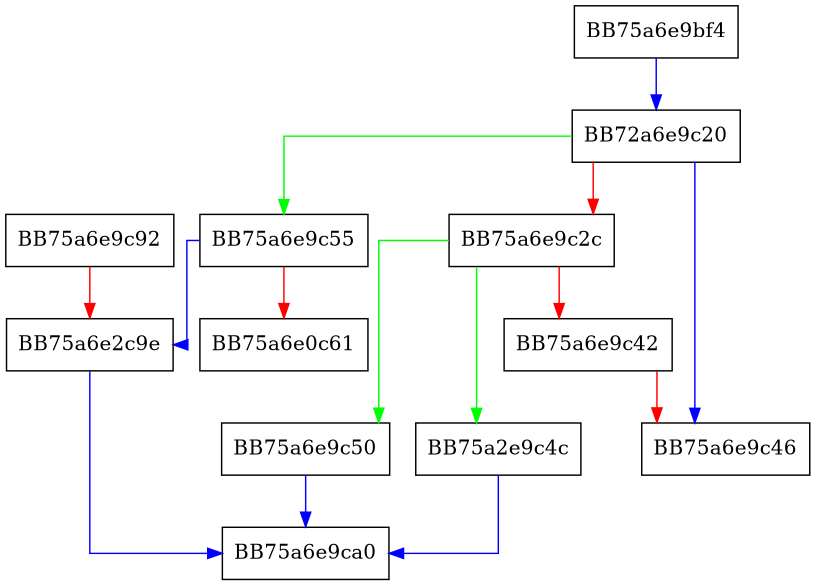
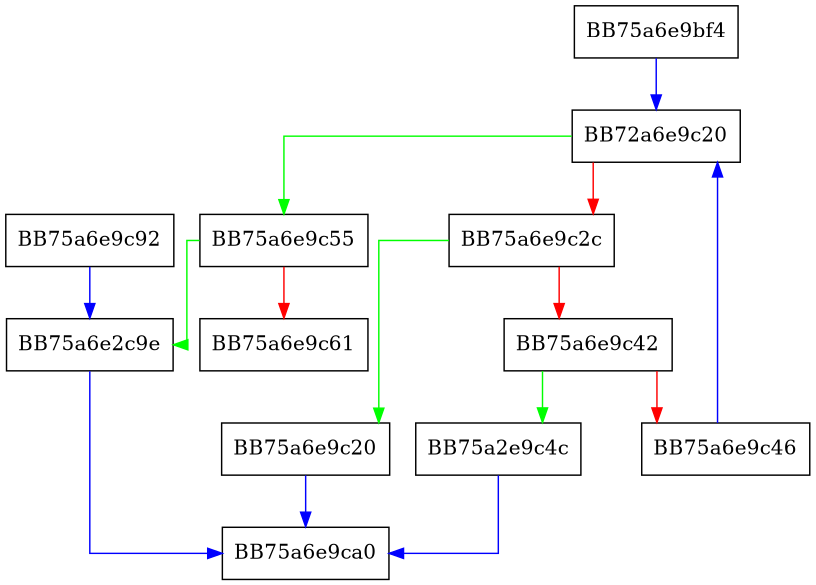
edge "BB75a6e9c92" -> "BB75a6e2c9e": color red -> blue
edge "BB72a6e9c20" -> "BB75a6e9c46": reversed
edge "BB75a6e9c55" -> "BB75a6e2c9e": color blue -> green
edge "BB75a6e9c2c" -> "BB75a2e9c4c": now "BB75a6e9c42" -> "BB75a2e9c4c"
node "BB75a6e0c61": label "BB75a6e0c61" -> "BB75a6e9c61"
node "BB75a6e9c50": label "BB75a6e9c50" -> "BB75a6e9c20"
